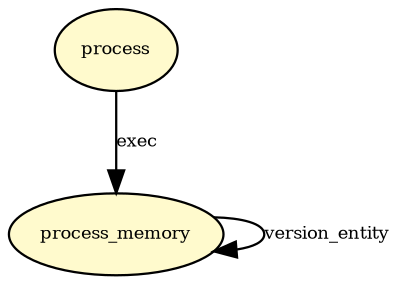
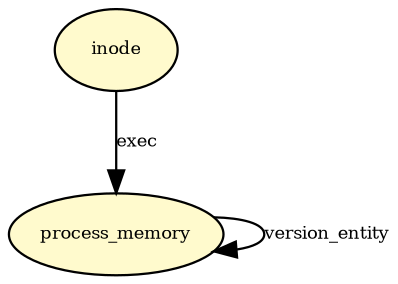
node "process": label "process" -> "inode"
